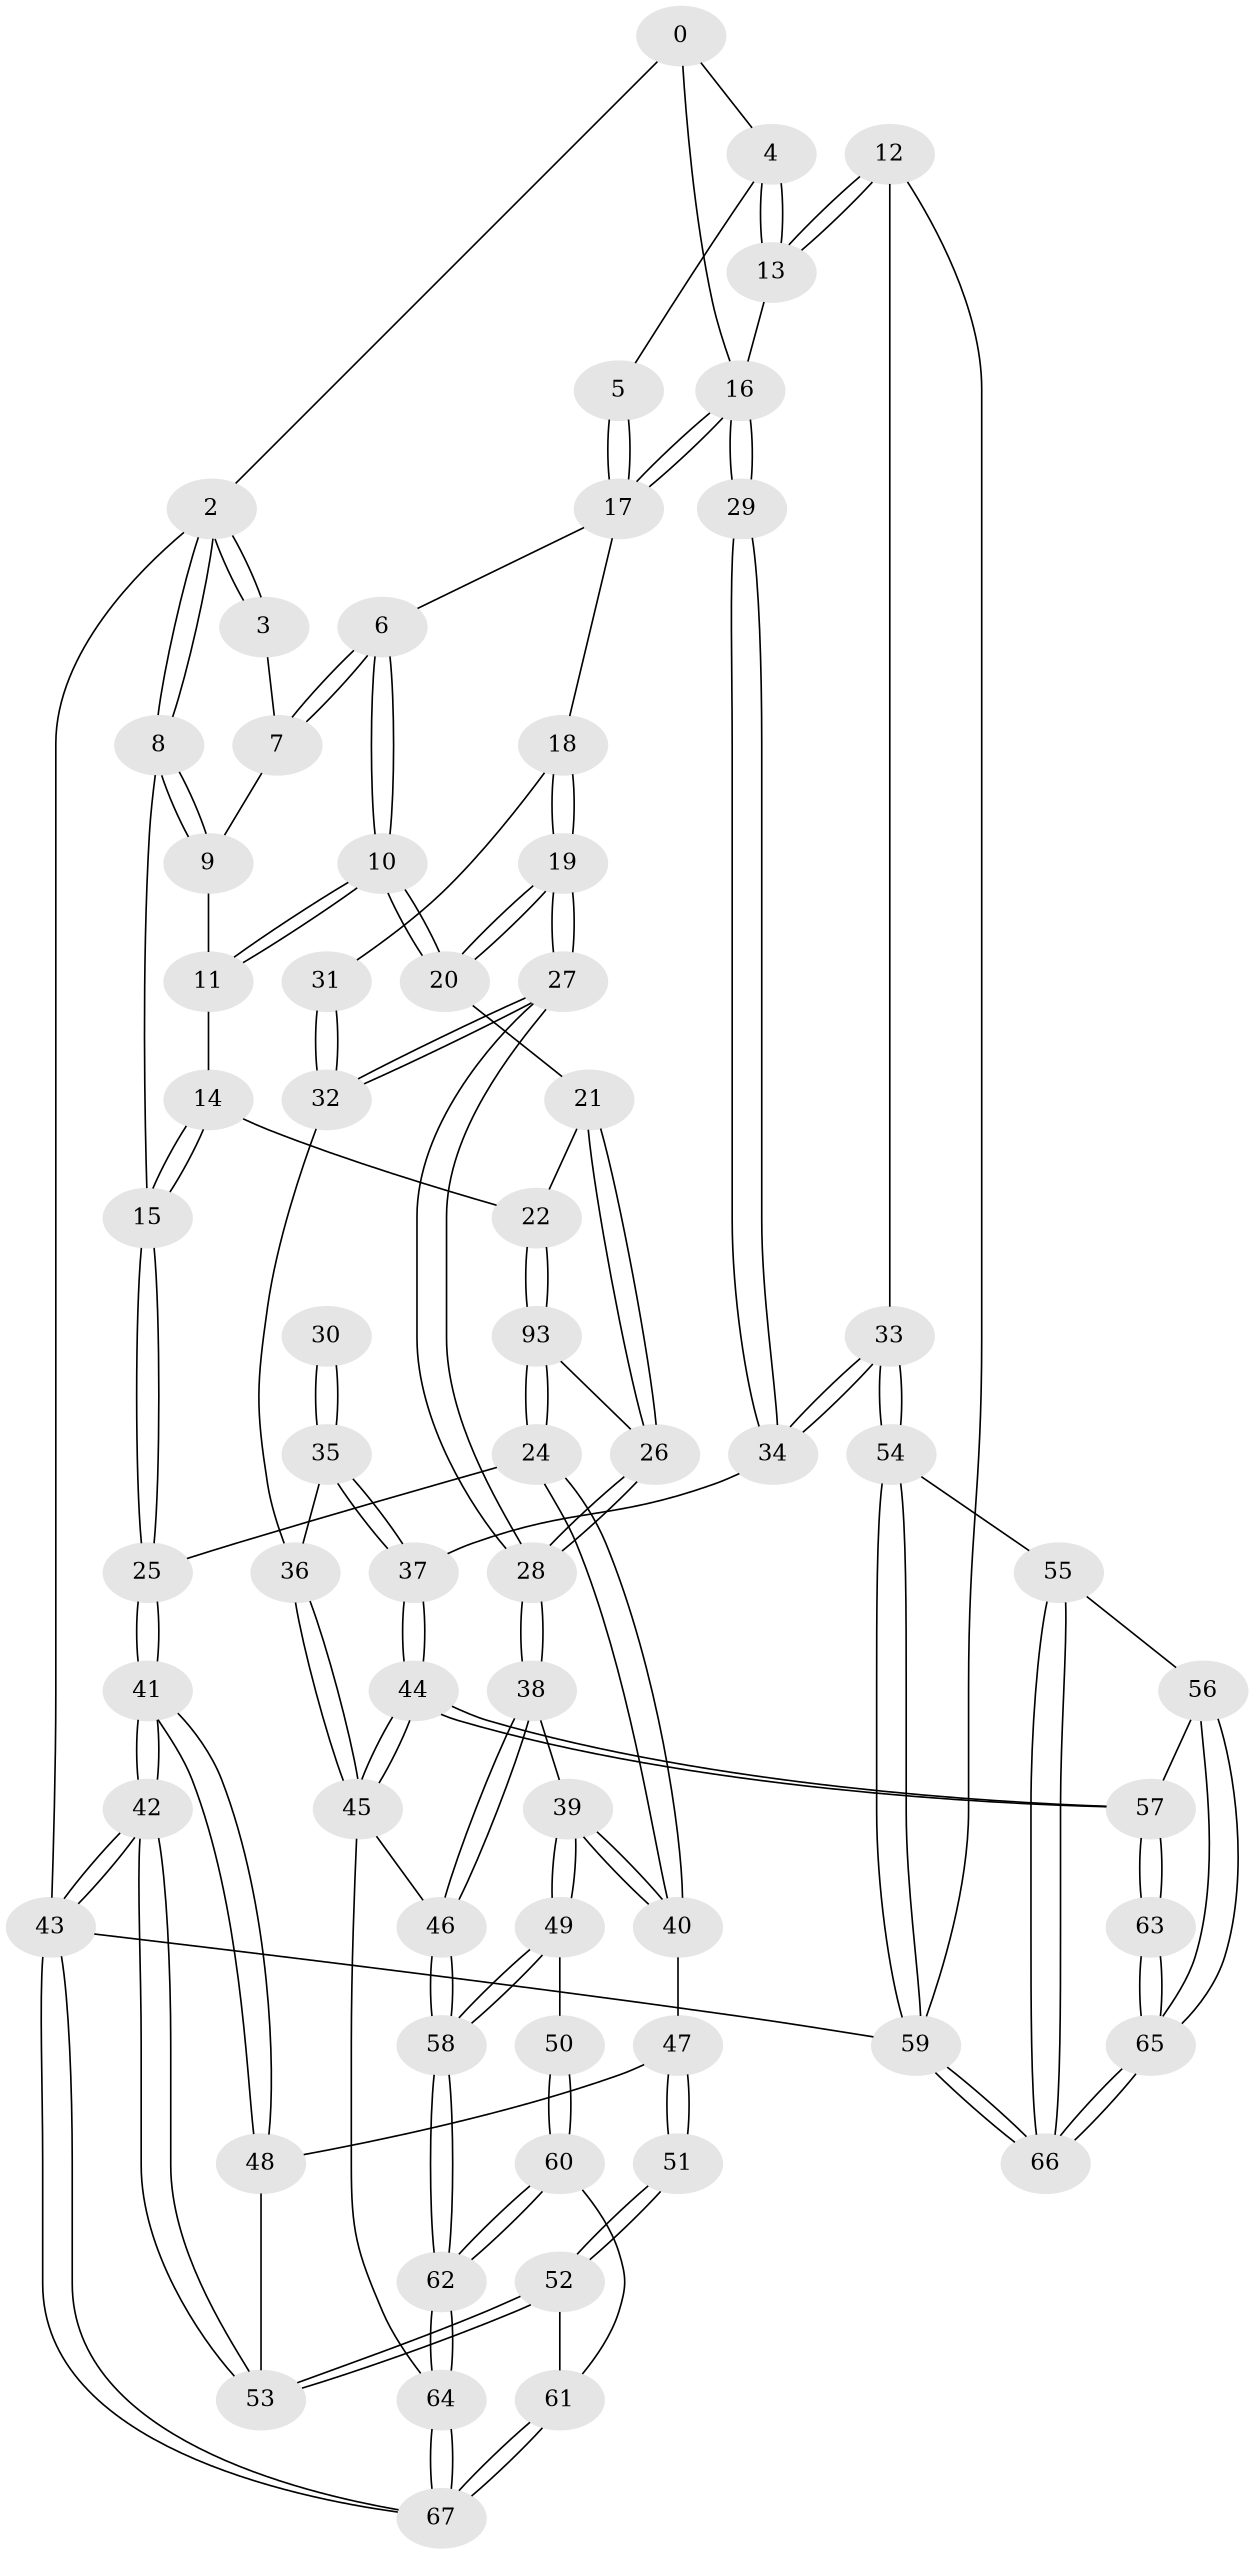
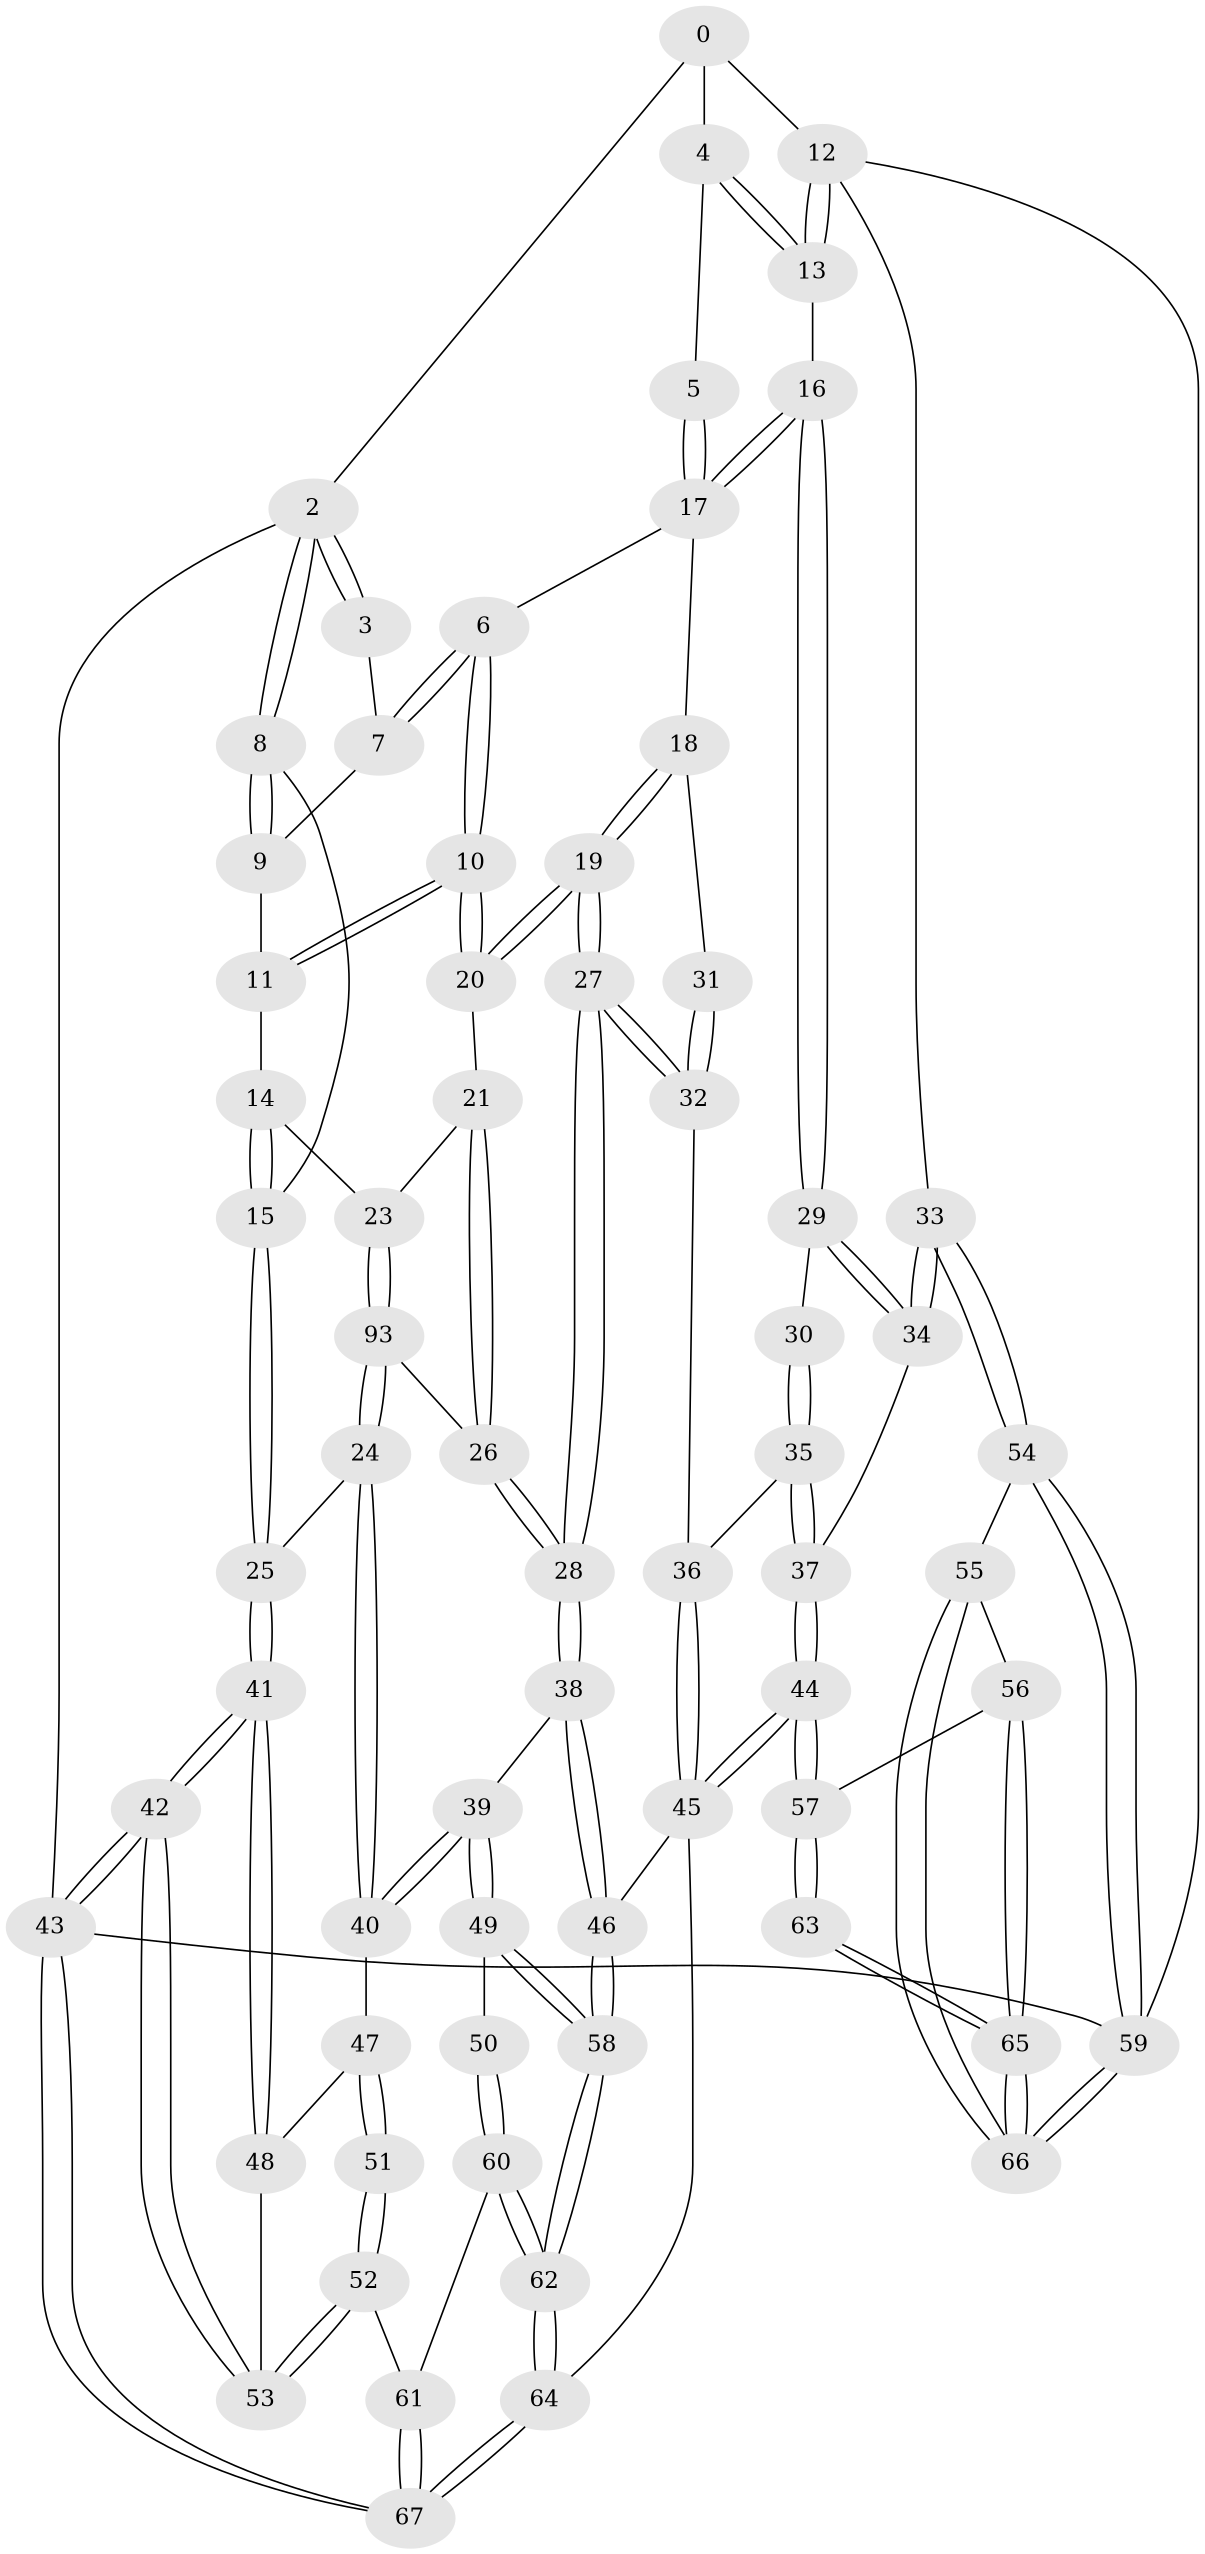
edge "0" -- "16": now "0" -- "12"
node "22": label "22" -> "23"
edge "29" -- "30": added
